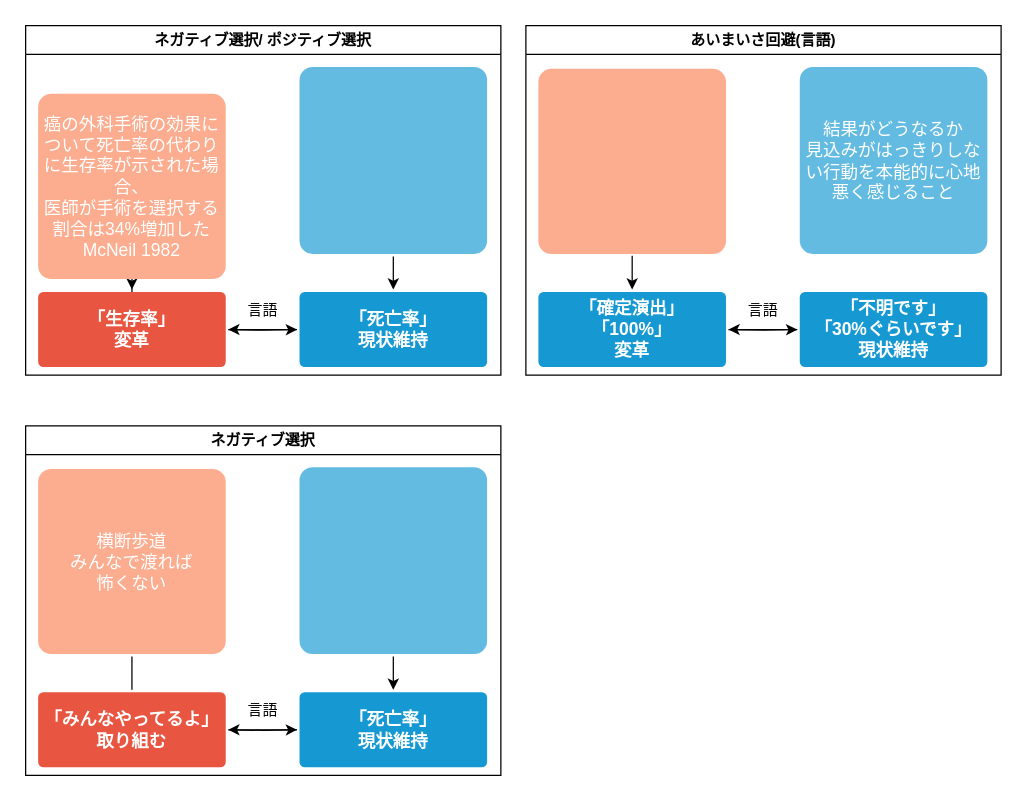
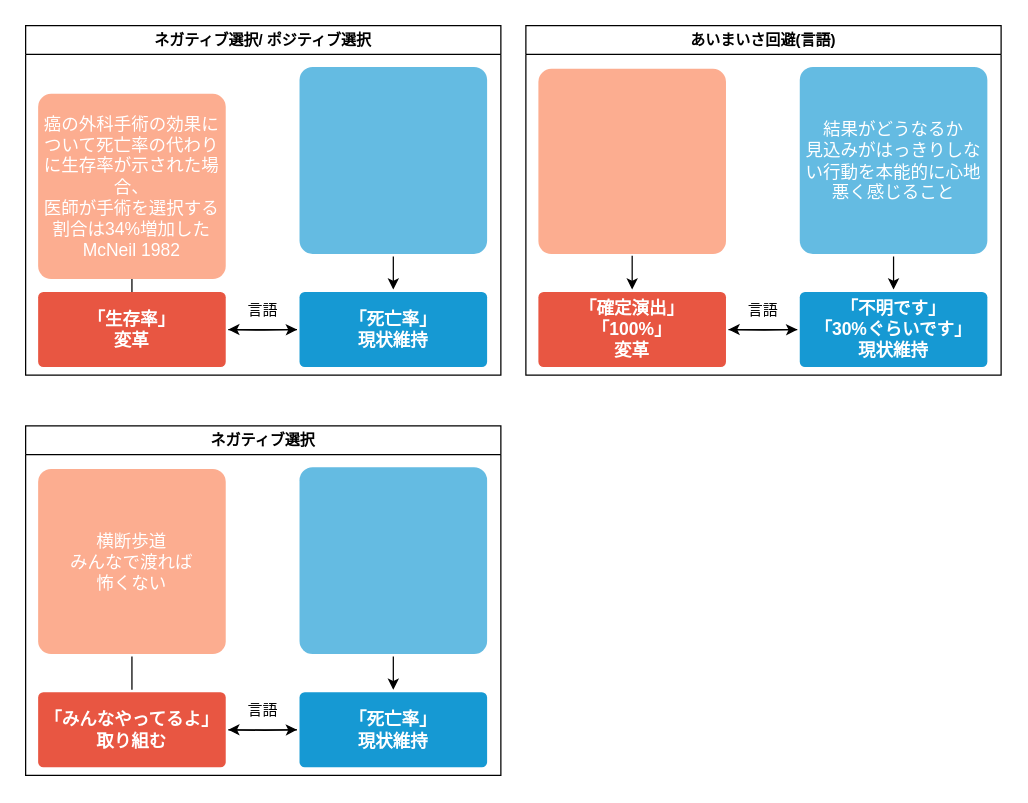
edge "結果がどうなるか 見込みがはっきりしない行動を本能的に心地悪く感じること" -> "「不明です」 「30%ぐらいです」 現状維持": added
edge "癌の外科手術の効果について死亡率の代わりに生存率が示された場合、医師が手術を選択する割合は34%増加したMcNeil 1982" -> "「生存率」変革": arrowhead classic -> none
node "「確定演出」「100%」変革": fillcolor #1699d3 -> #e85642
